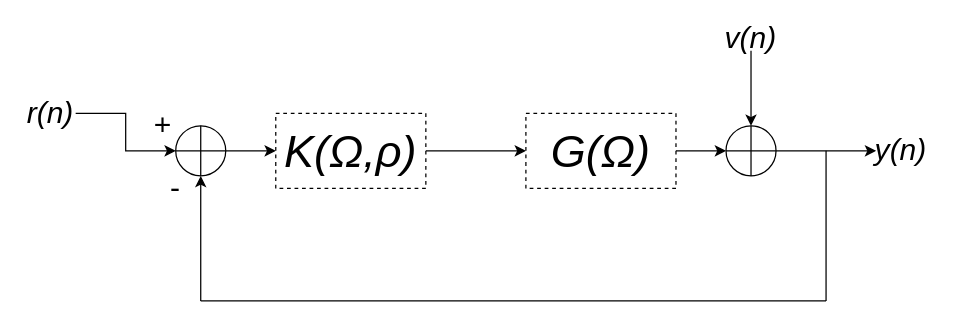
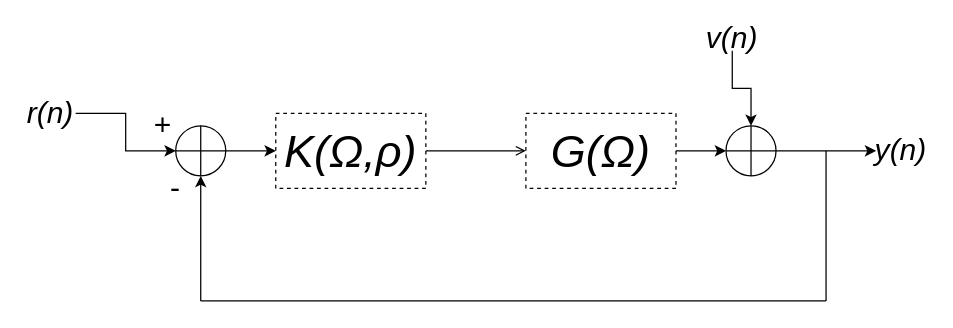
node "v(n)": moved (751, 38) -> (732, 38)
edge "K(Ω,ρ)" -> "G(Ω)": arrowhead classic -> open
